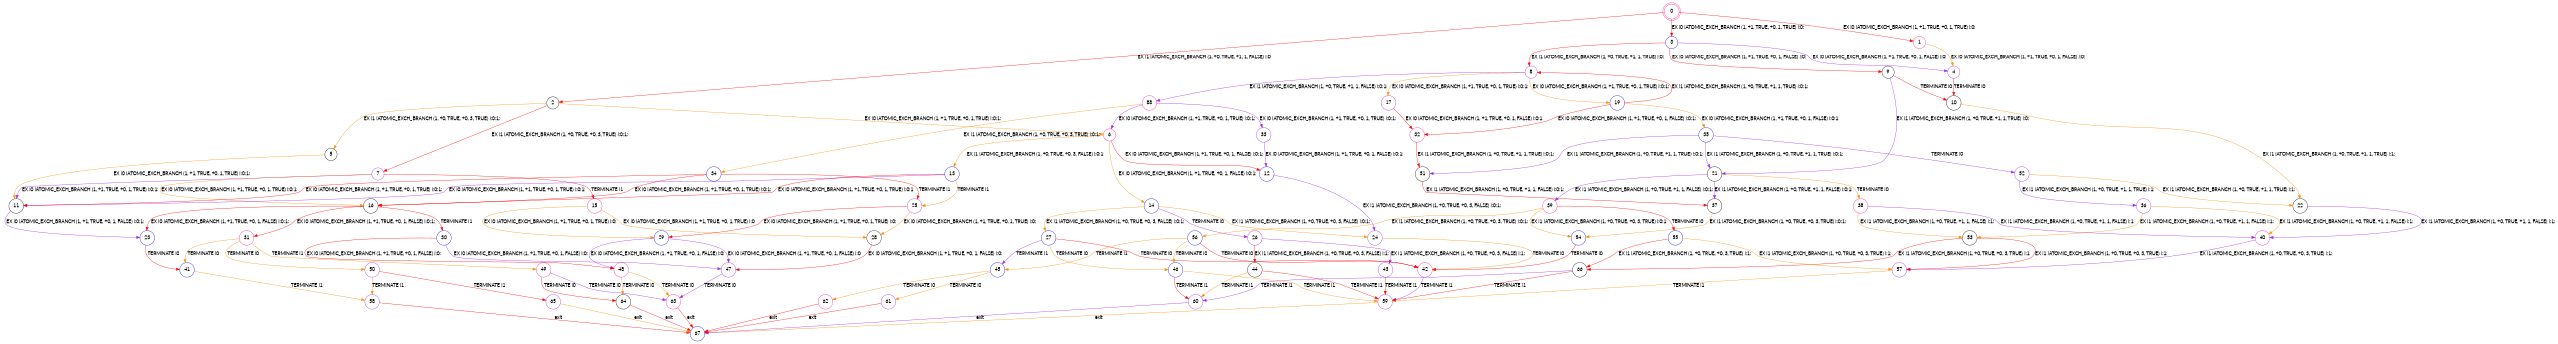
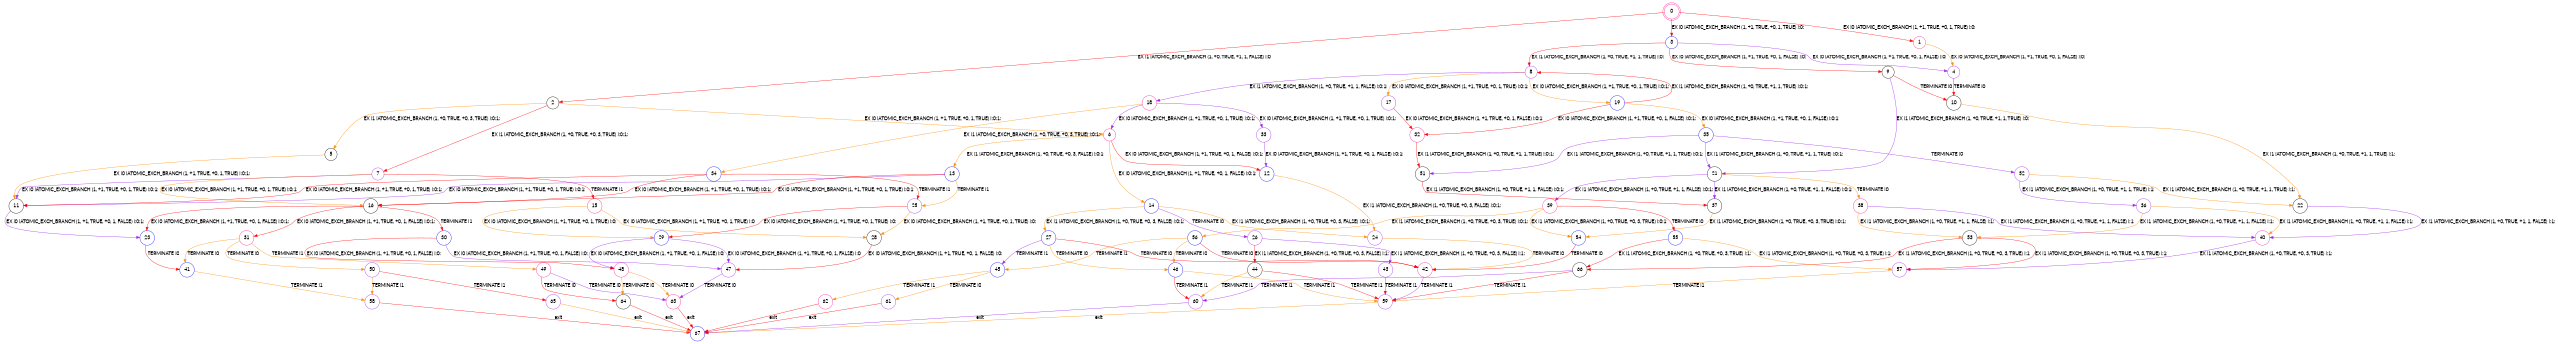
node "88": label "88" -> "18"
edge "12" -> "24": color purple -> darkorange
edge "45" -> "62": label "TERMINATE !0" -> "TERMINATE !1"
